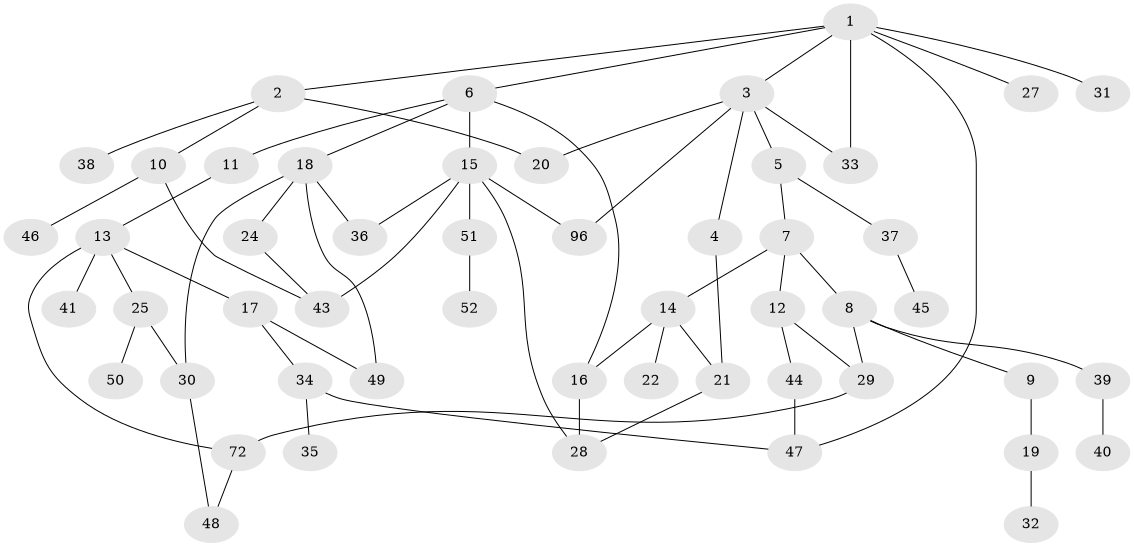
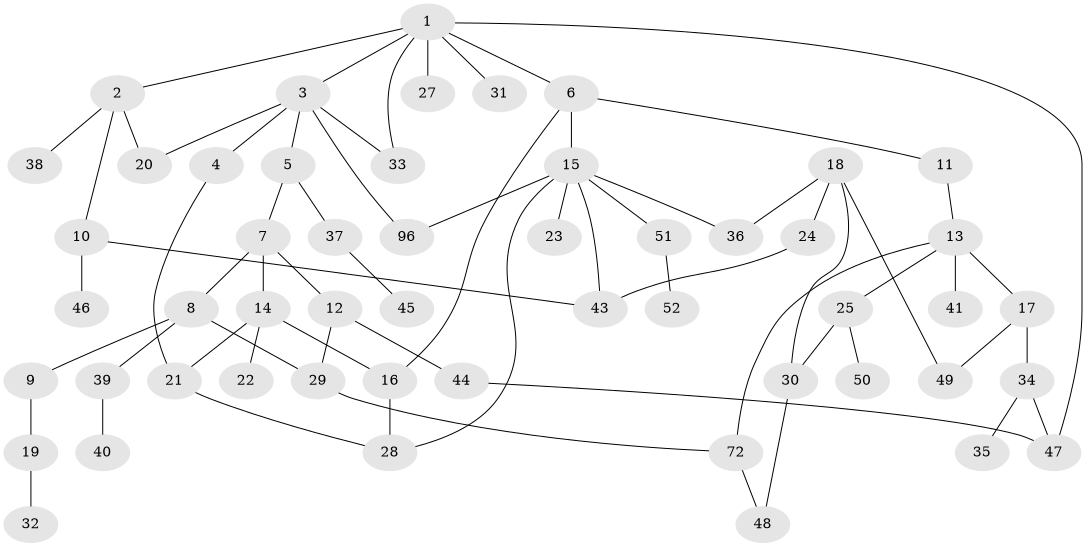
edge "6" -- "18": removed
node "23": added
